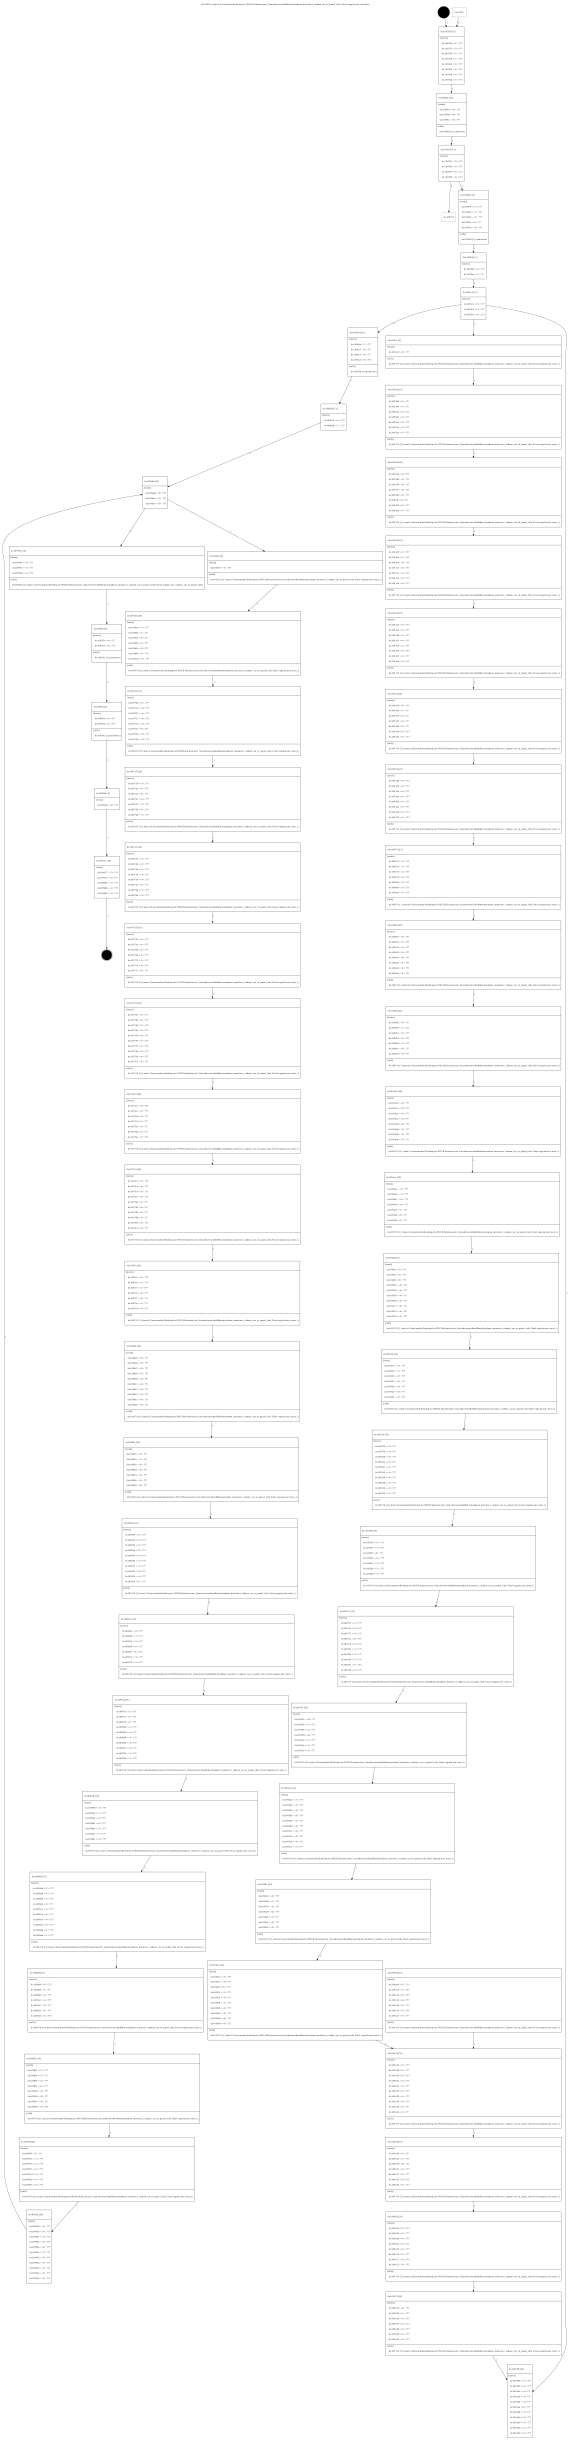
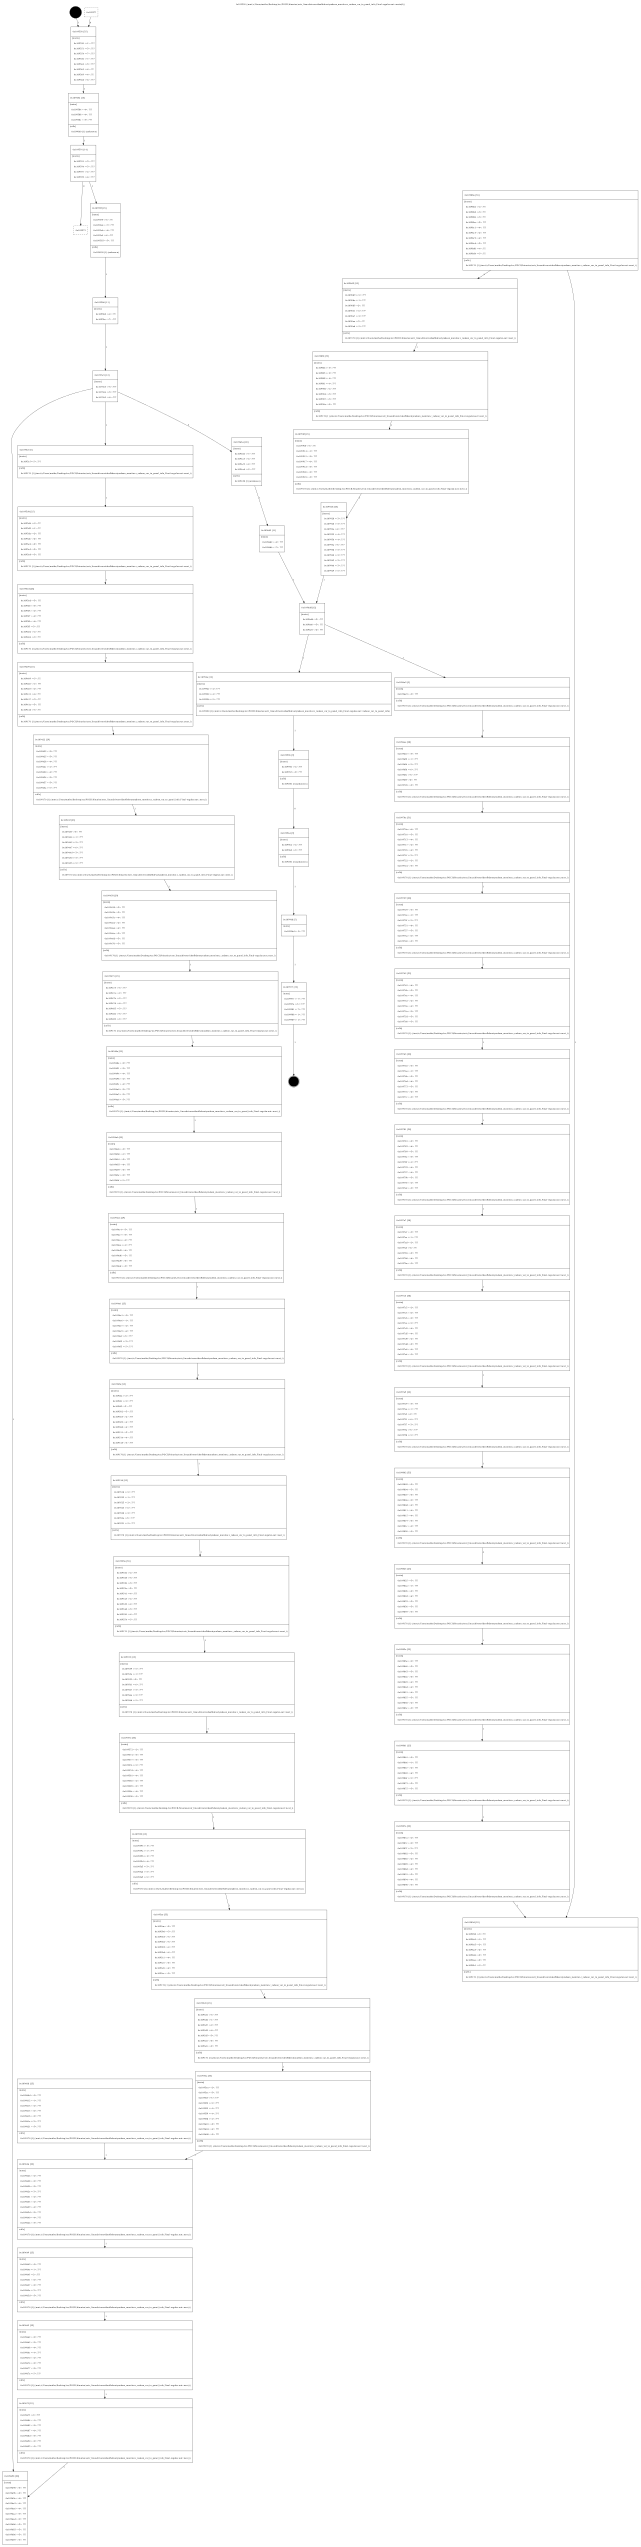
edge "0x10989d [25]" -> "0x1098b6 [35]": reversed
